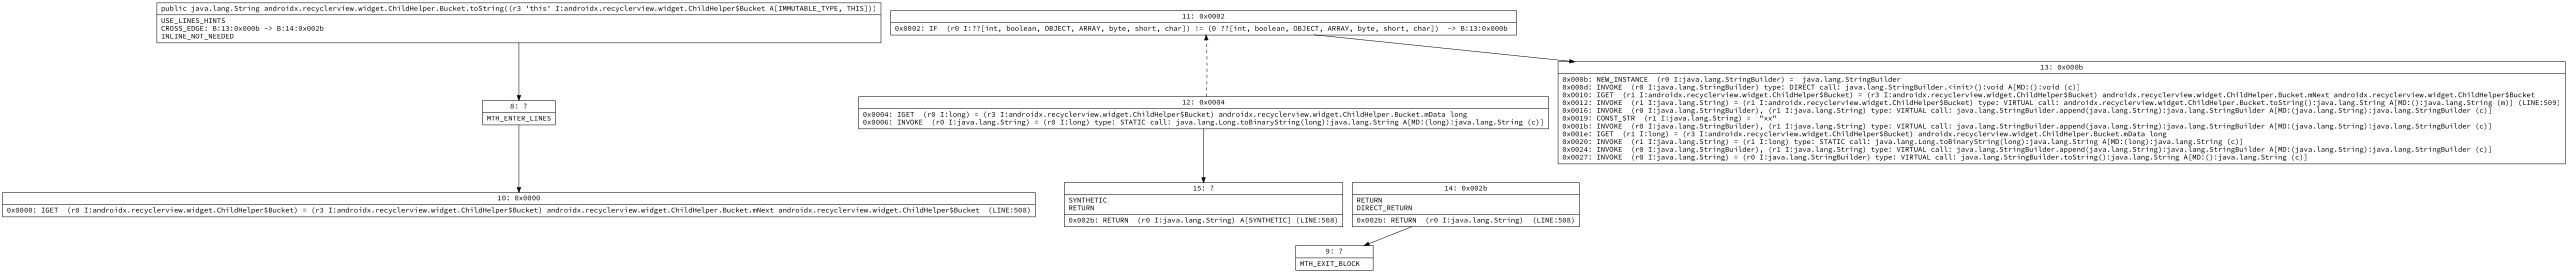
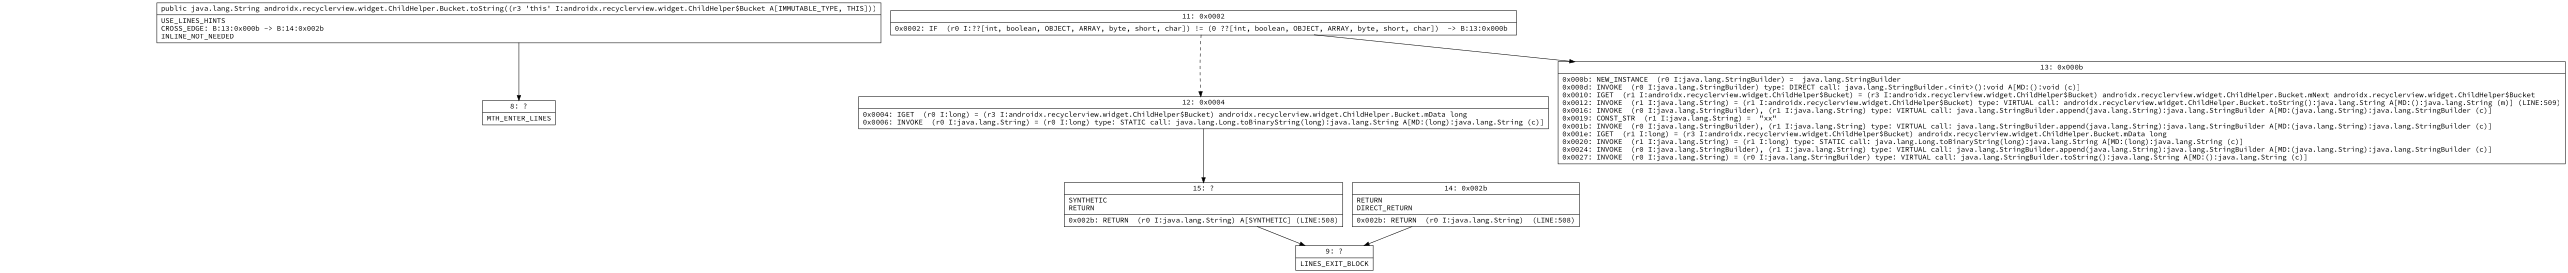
edge "12: 0x0004" -> "11: 0x0002": reversed
node "10: 0x0000": removed
edge "15: ?" -> "9: ?": added
node "9: ?": text "MTH_EXIT_BLOCK" -> "LINES_EXIT_BLOCK"
